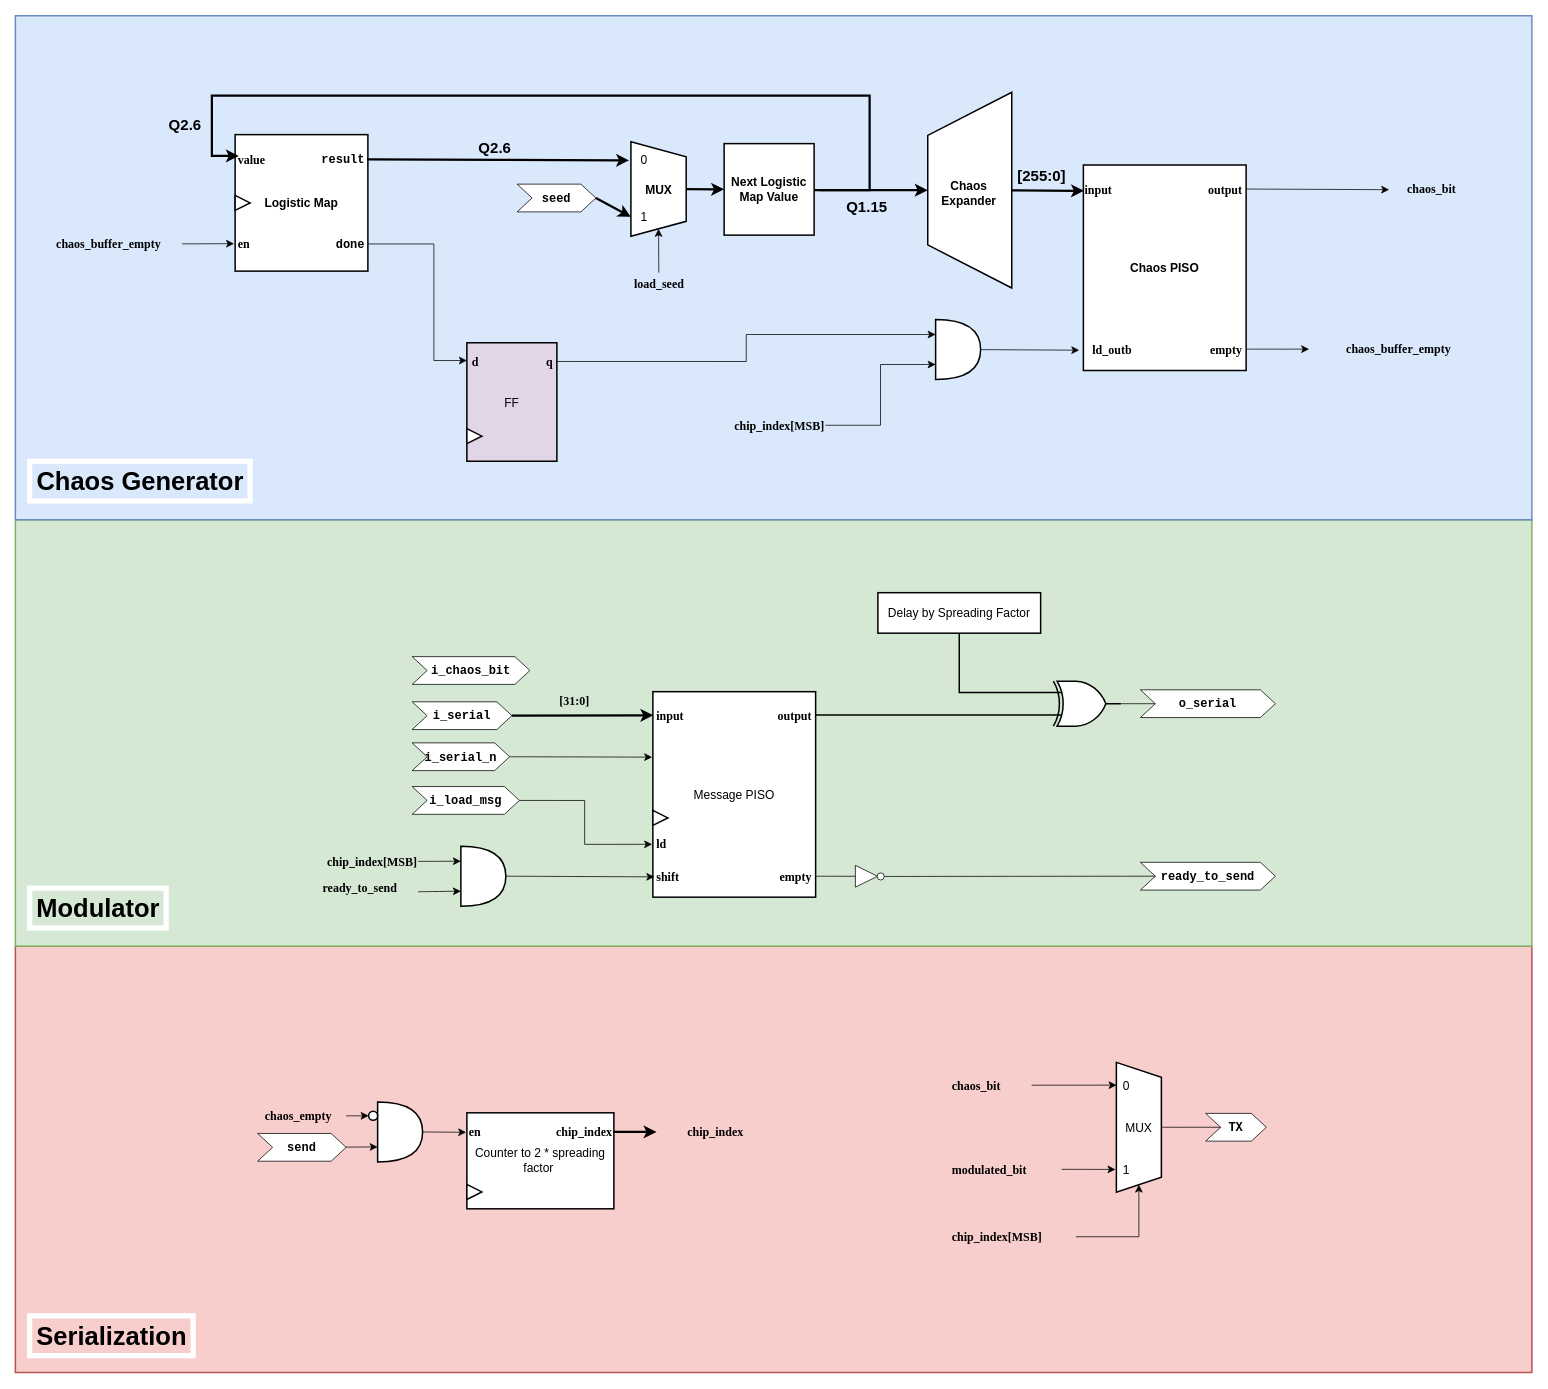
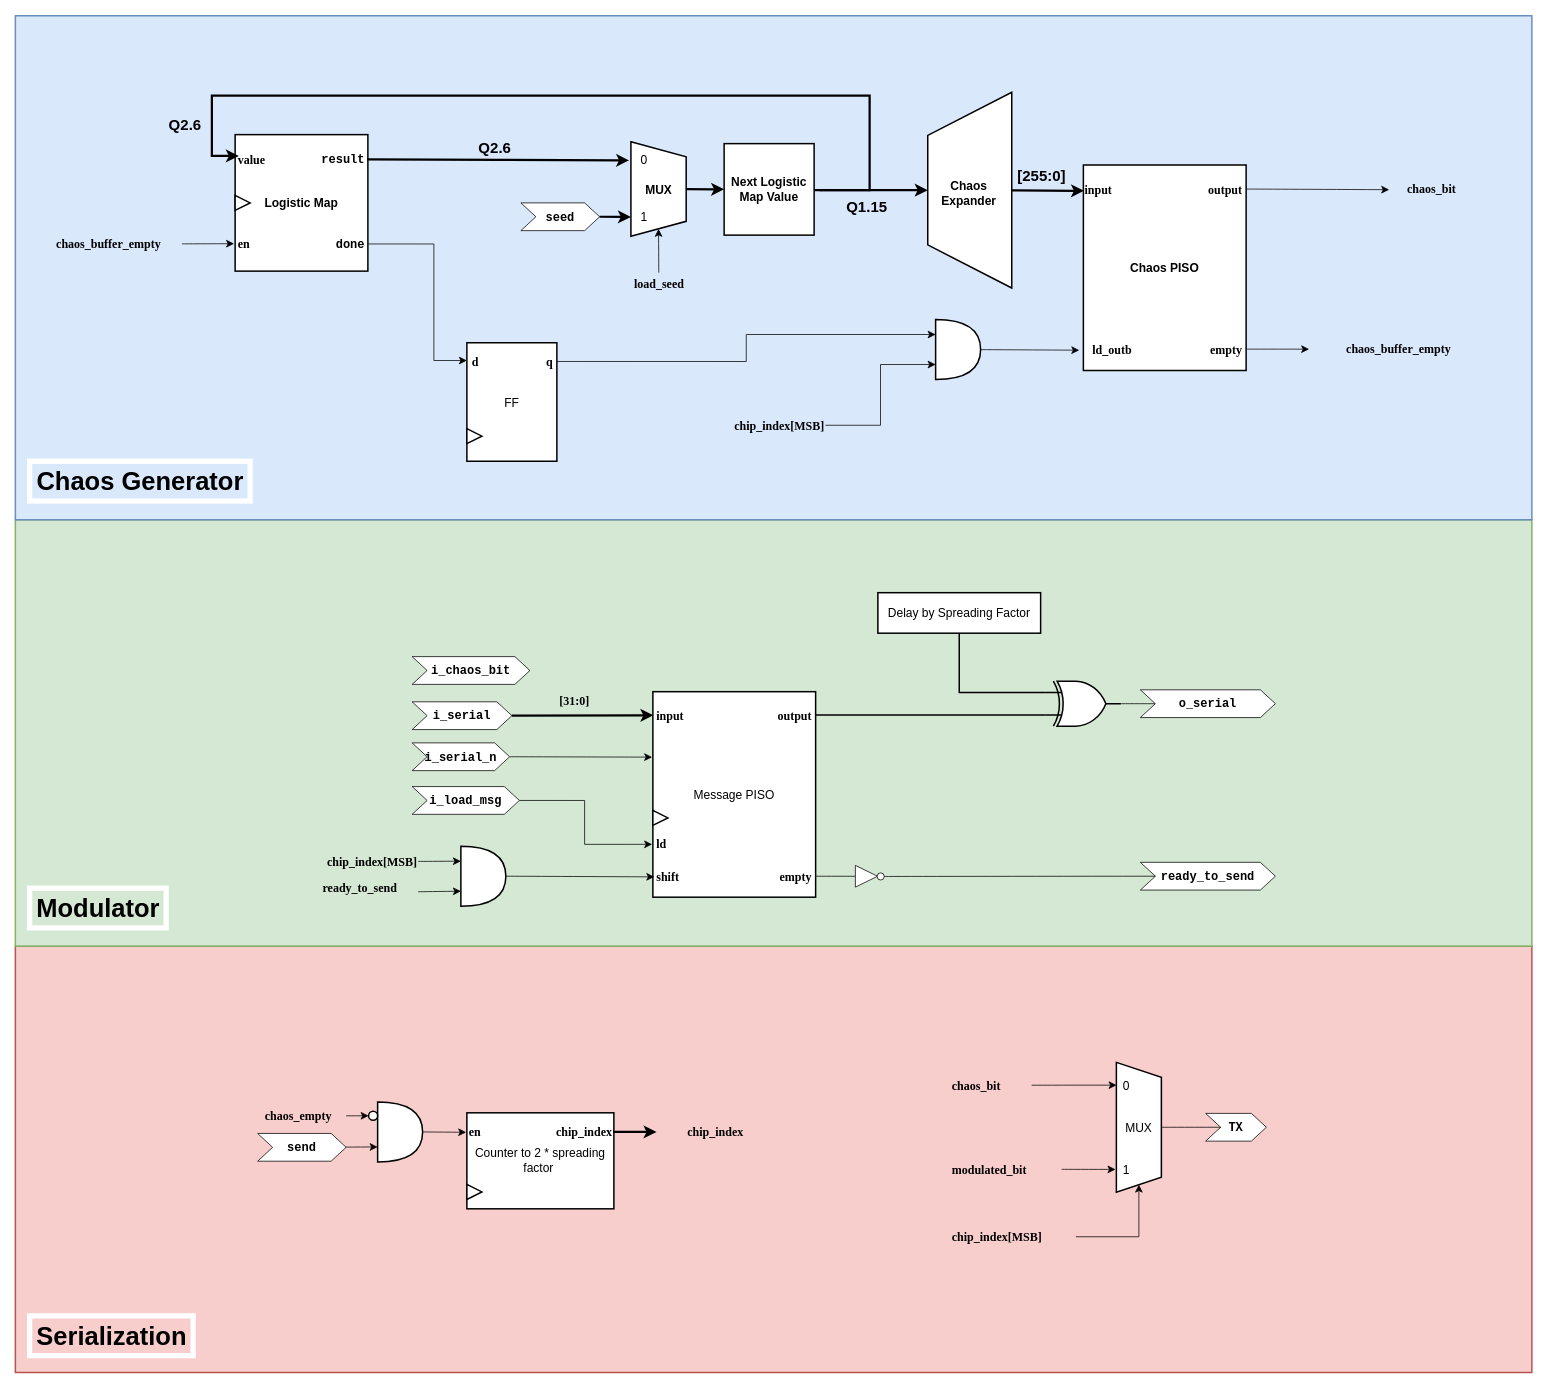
node "seed": moved (557, 198) -> (560, 217)
node "FF": fillcolor #e1d5e7 -> #ffffff
